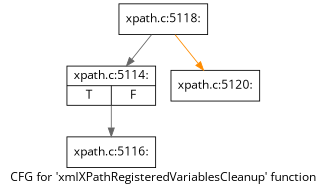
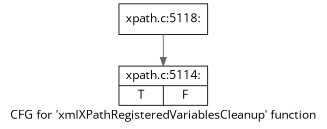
node "xpath.c:5120:": removed
node "xpath.c:5116:": removed
